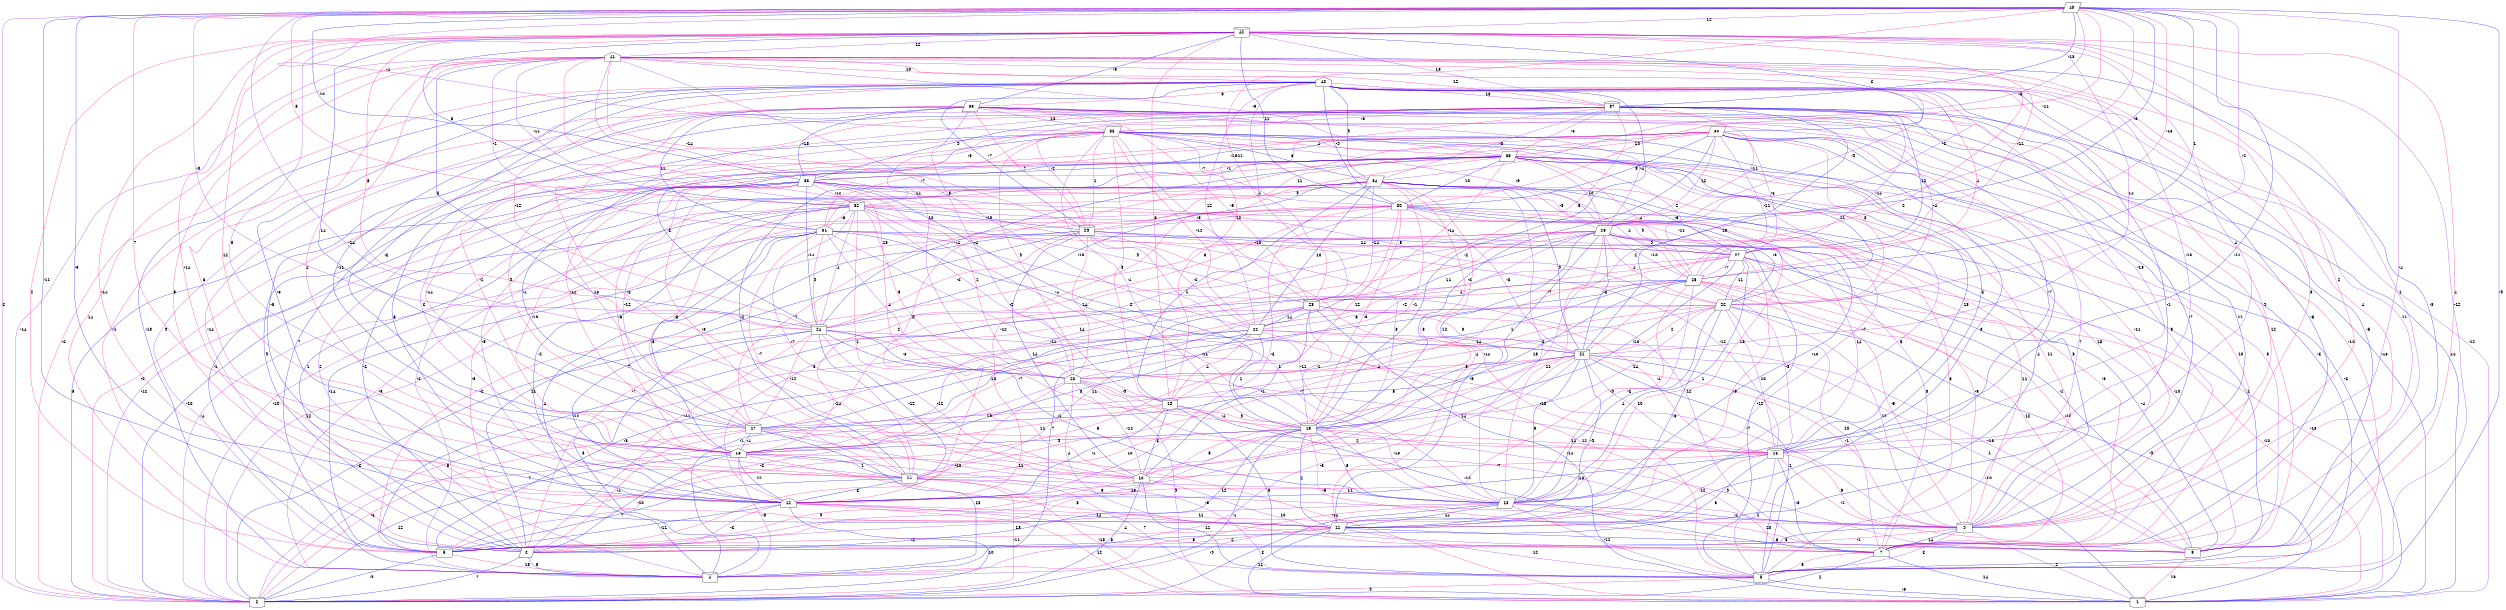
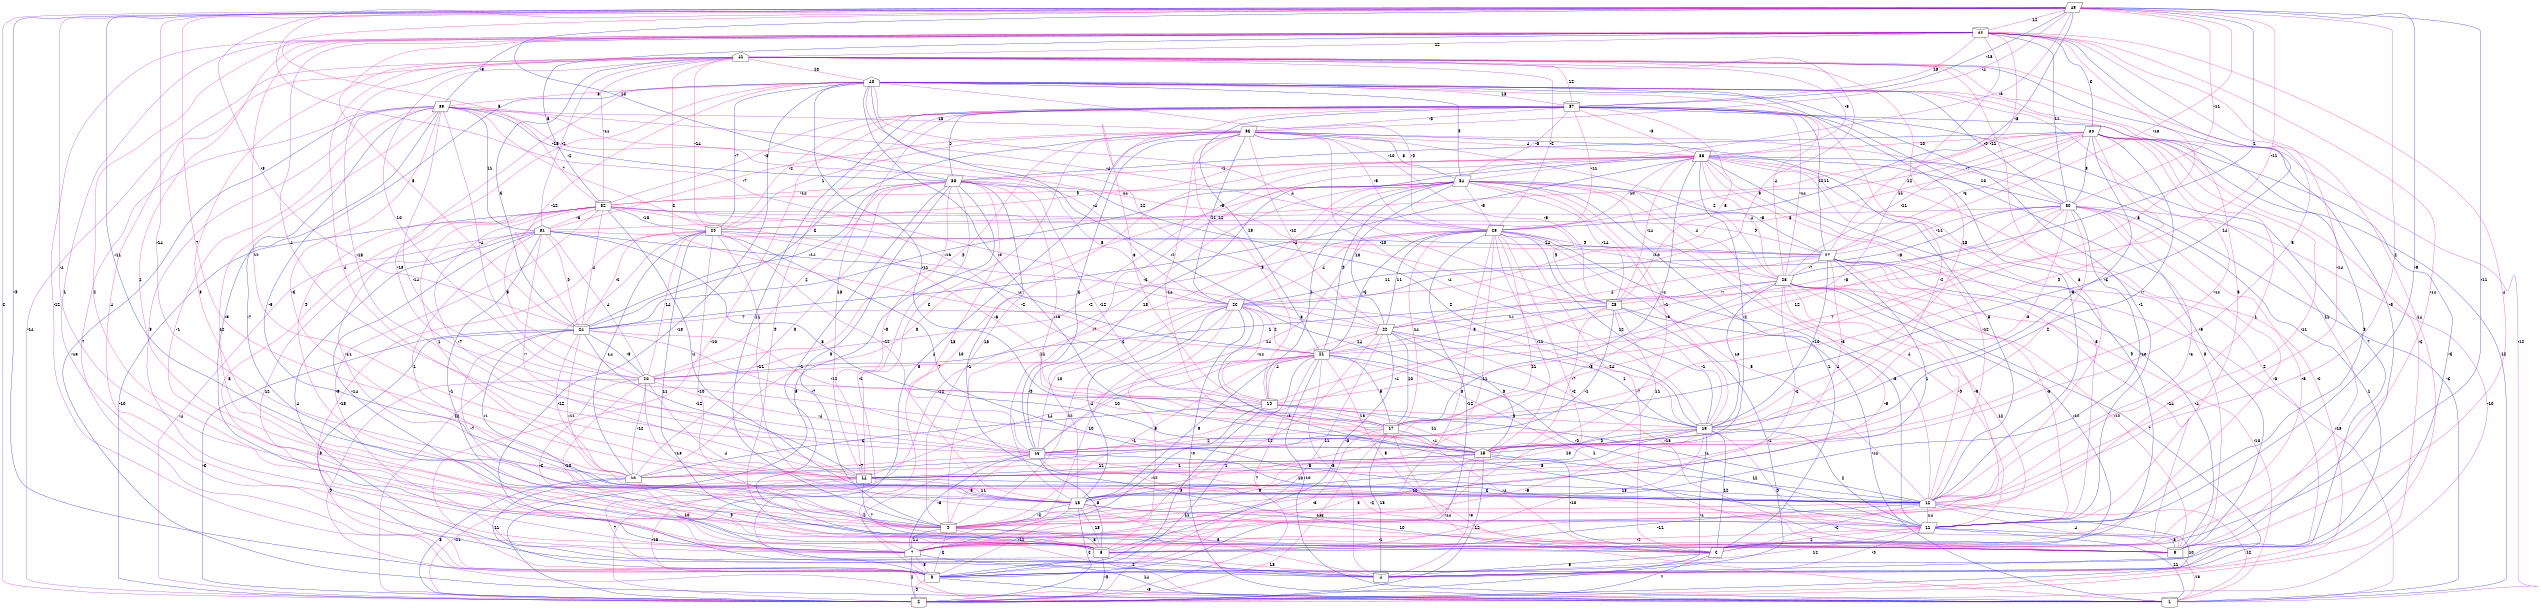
edge "38" -- "6": now "38" -- "15"
